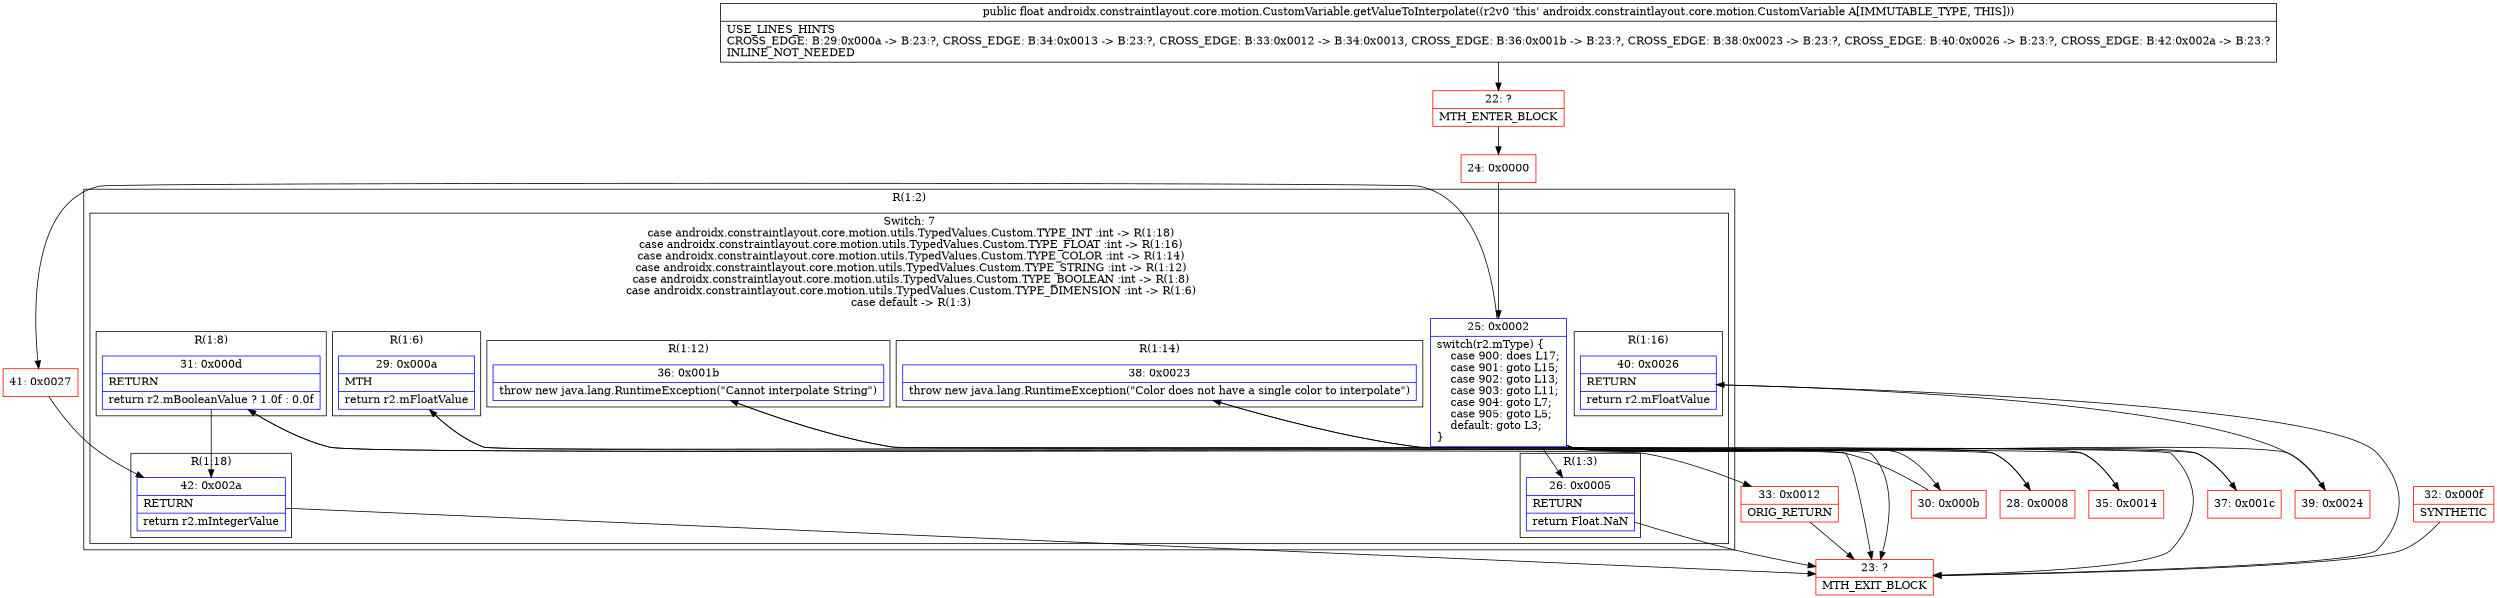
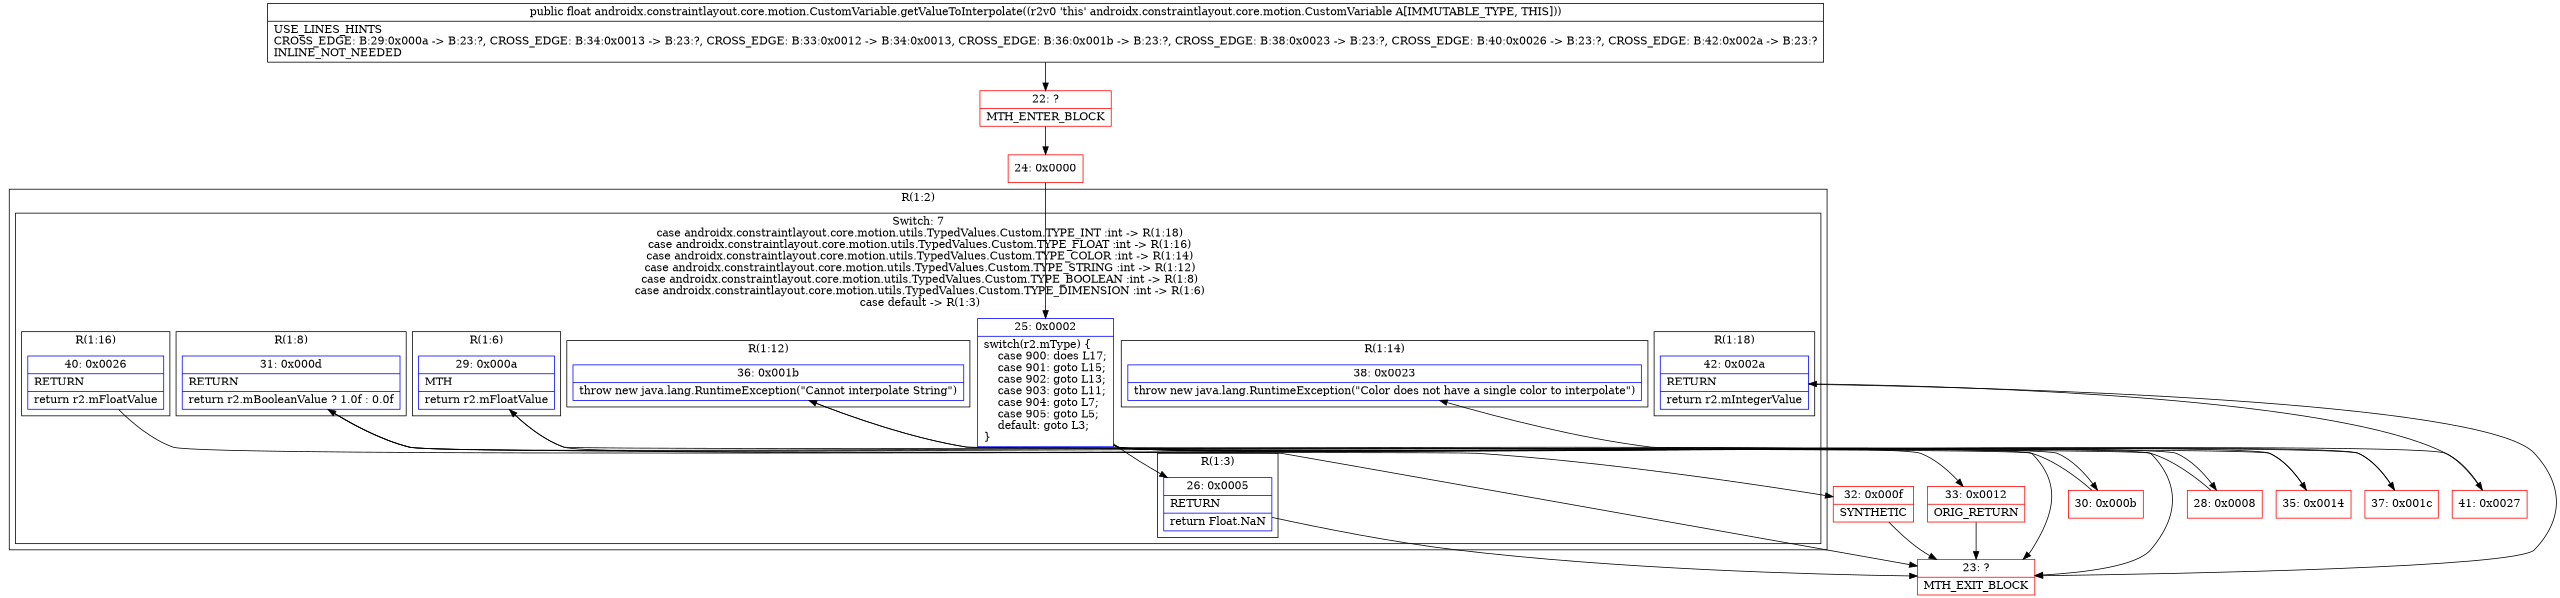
edge "31: 0x000d" -> "42: 0x002a": now "31: 0x000d" -> "32: 0x000f"
edge "38: 0x0023" -> "23: ?": removed
node "39: 0x0024": removed
